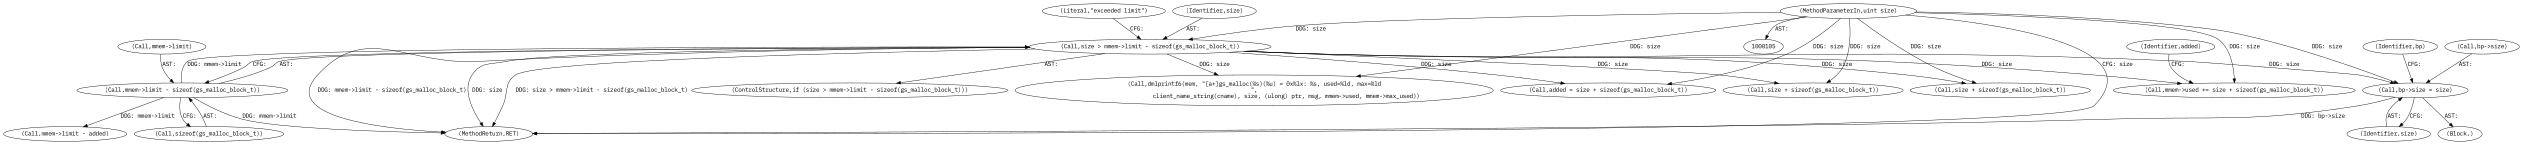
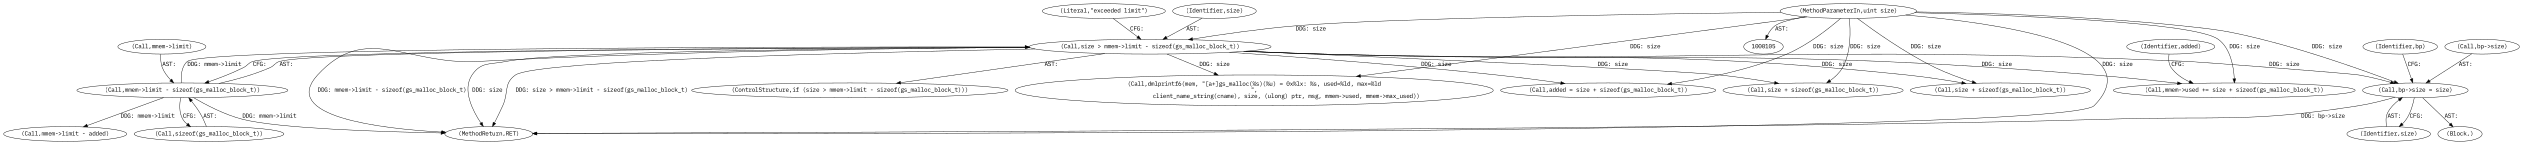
edge "(MethodParameterIn,uint size)" -> "(MethodReturn,RET)": label "CFG: size" -> "DDG: size"
